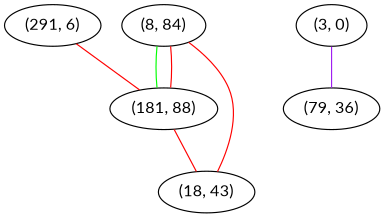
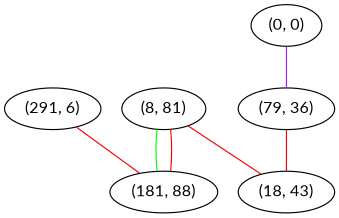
node "(8, 84)": label "(8, 84)" -> "(8, 81)"
node "(3, 0)": label "(3, 0)" -> "(0, 0)"
edge "(181, 88)" -- "(18, 43)": now "(79, 36)" -- "(18, 43)"
